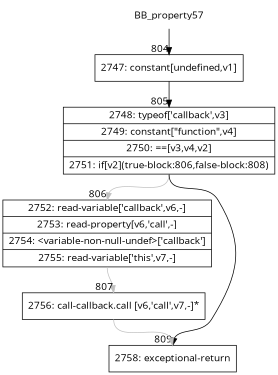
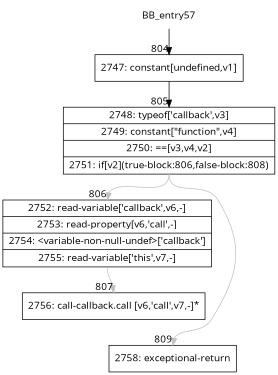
node "BB_property57": label "BB_property57" -> "BB_entry57"
edge "2748: typeof['callback',v3]" -> "2758: exceptional-return": color black -> gray
edge "2756: call-callback.call [v6,'call',v7,-]*" -> "2758: exceptional-return": removed
